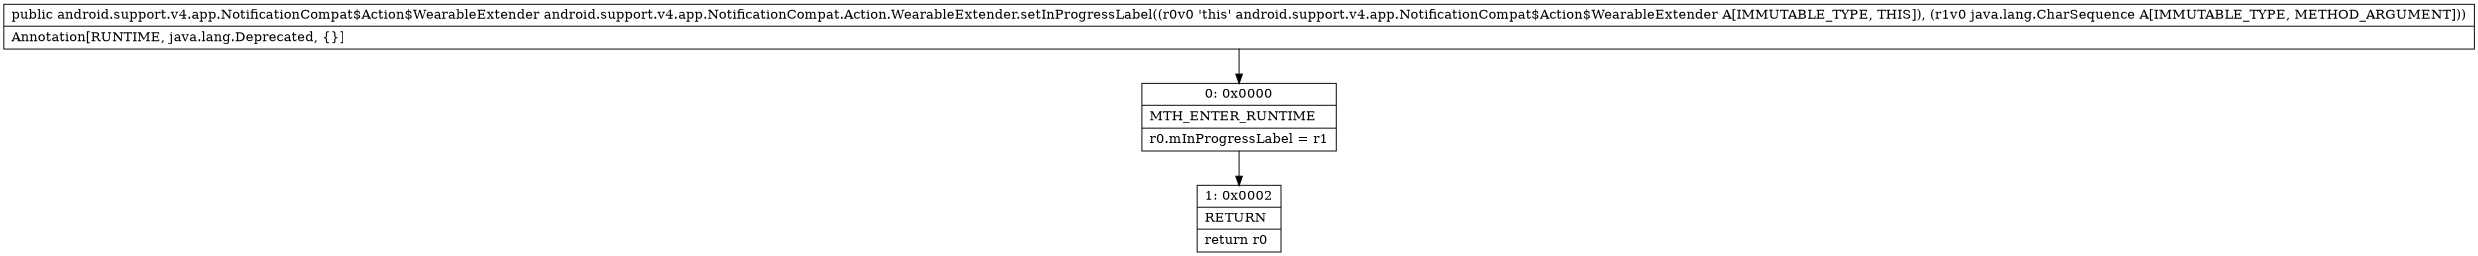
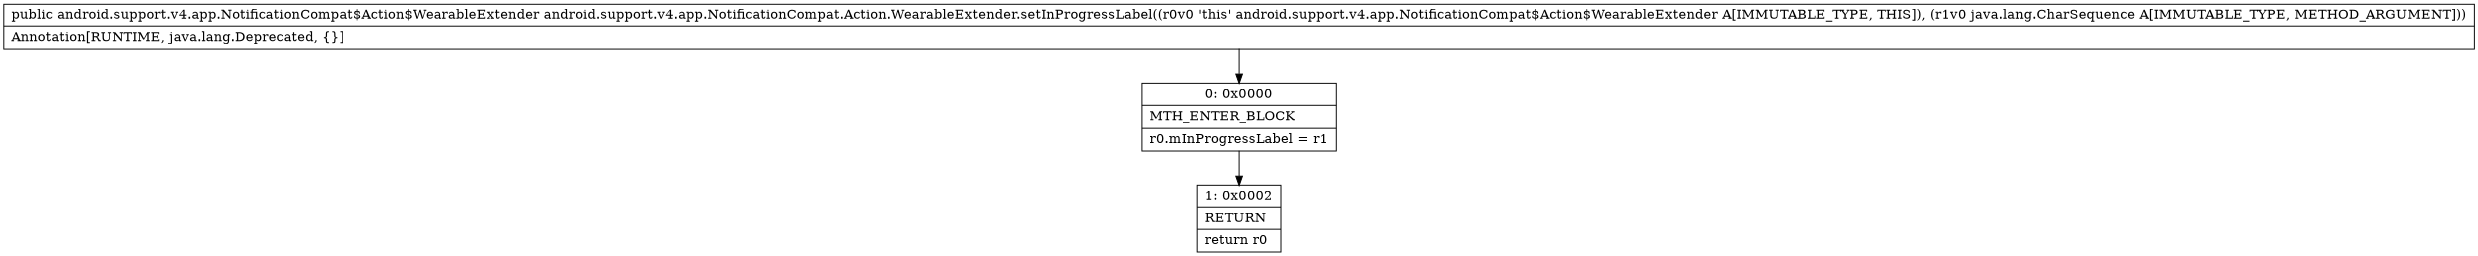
node "0: 0x0000": text "MTH_ENTER_RUNTIME" -> "MTH_ENTER_BLOCK"
